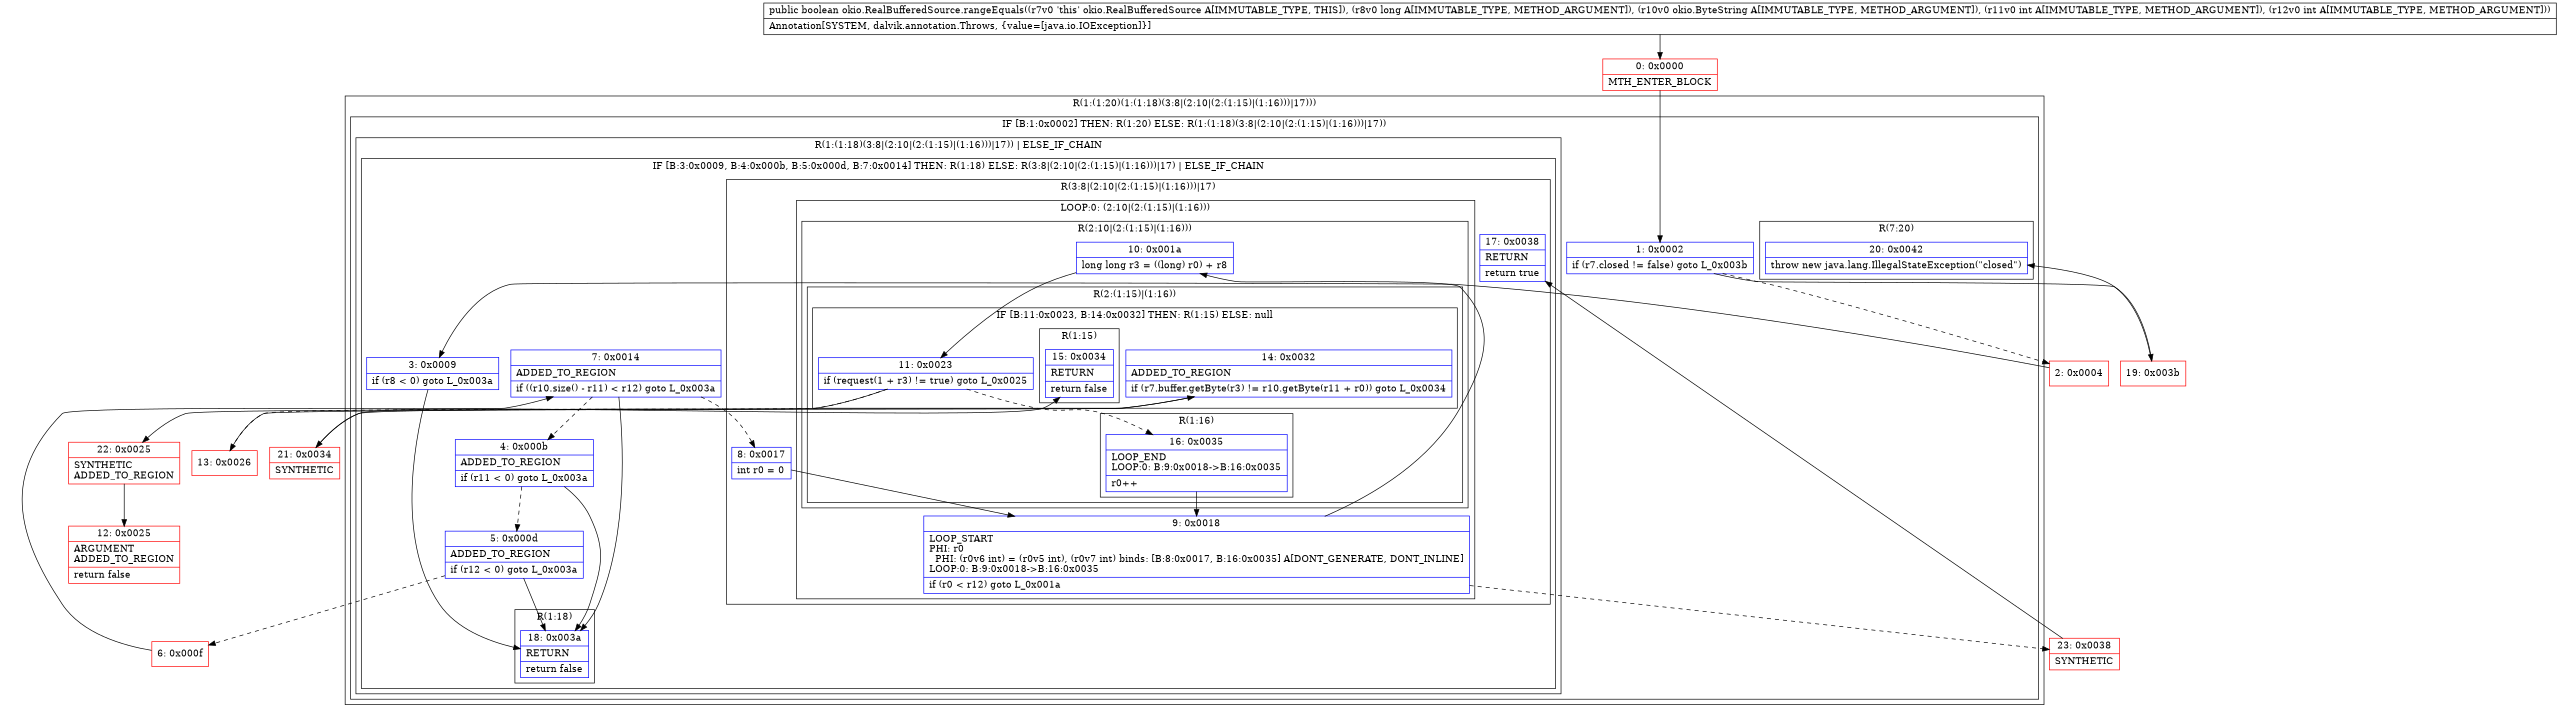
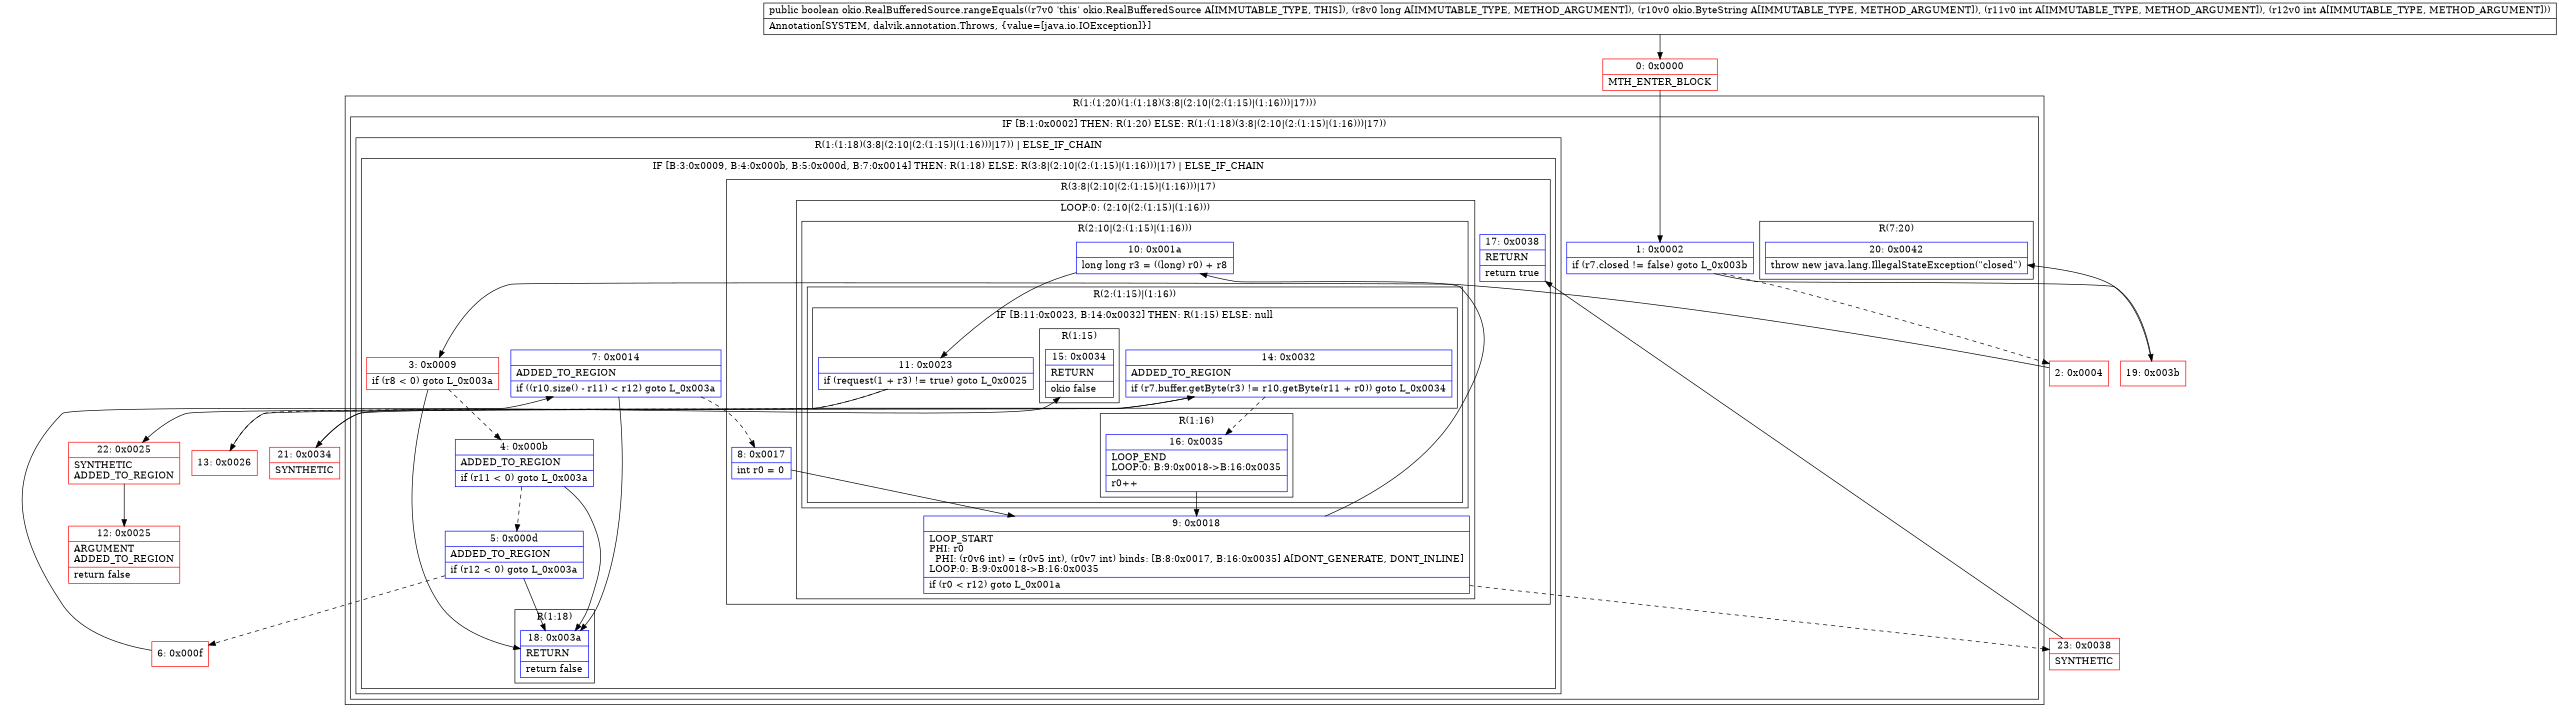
node "3: 0x0009": color blue -> red
node "15: 0x0034": text "return false" -> "okio false"
edge "11: 0x0023" -> "16: 0x0035": now "14: 0x0032" -> "16: 0x0035"
edge "7: 0x0014" -> "4: 0x000b": now "3: 0x0009" -> "4: 0x000b"
